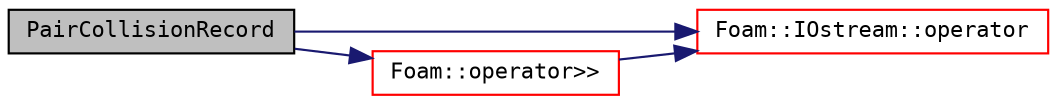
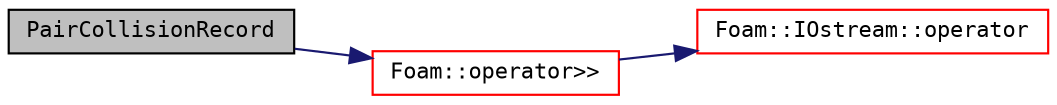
edge "PairCollisionRecord" -> "Foam::IOstream::operator": removed
